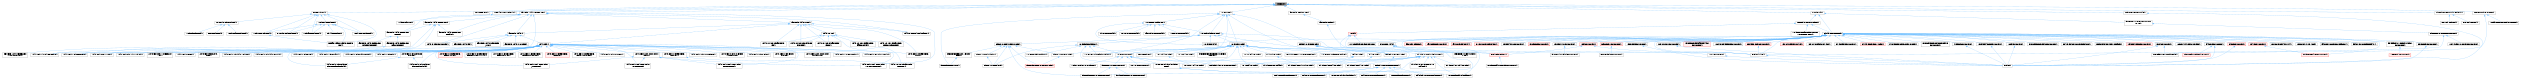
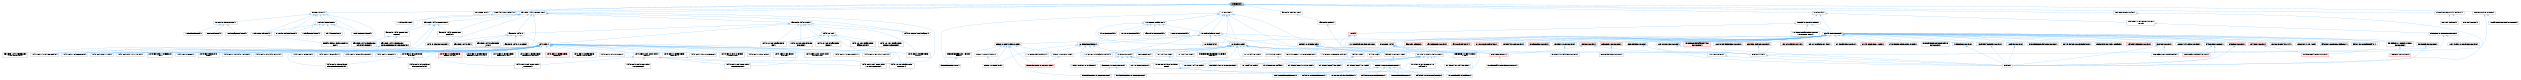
node "GameplayAbilityTargetActor _GroundTrace.h": label "GameplayAbilityTargetActor _GroundTrace.h" -> "GameplayAbilityTargetActor _SmartObjectContainerRendering.h"
